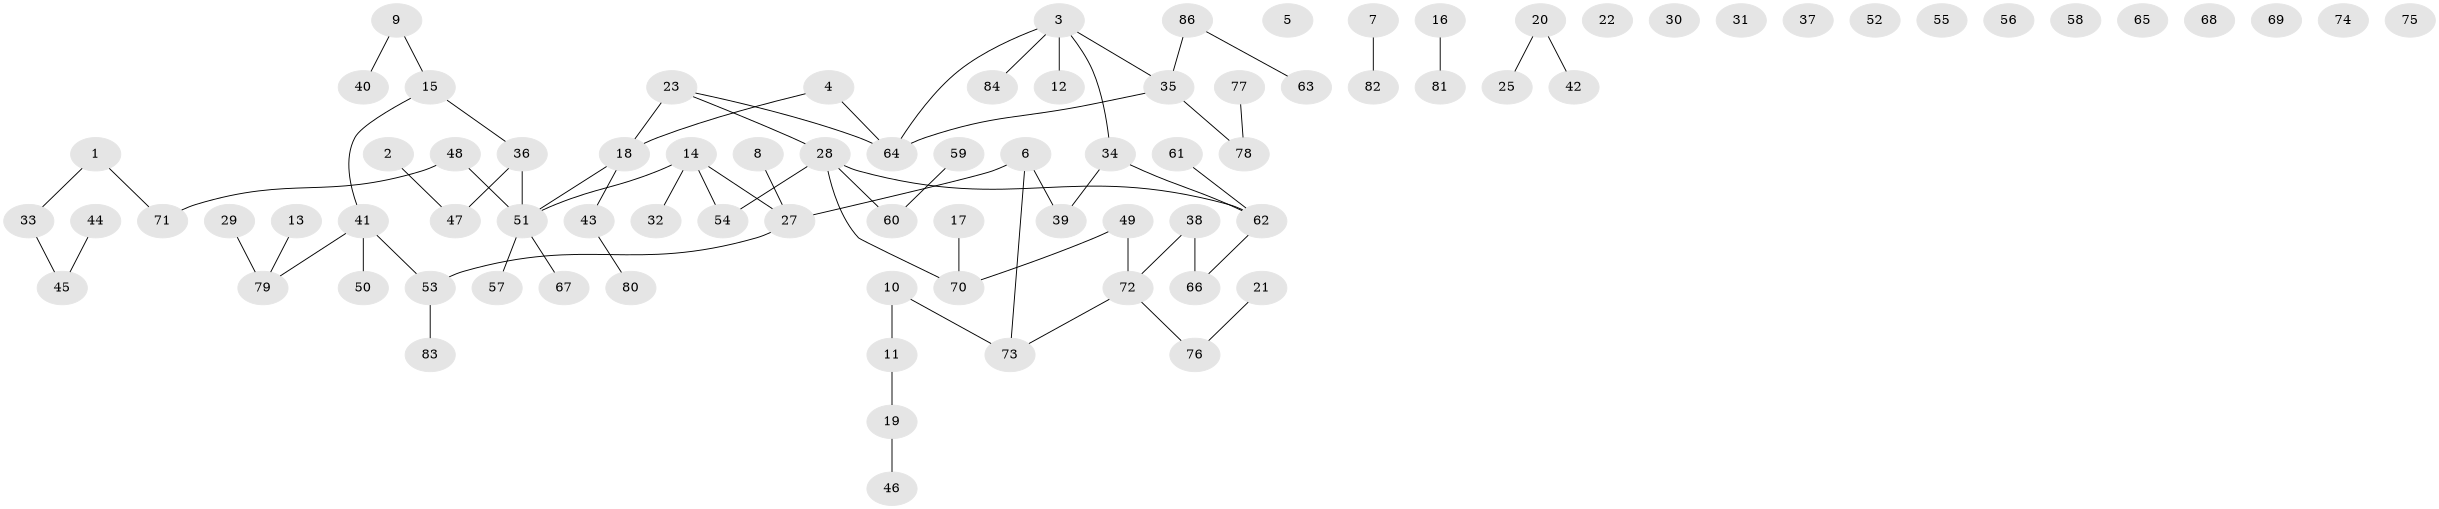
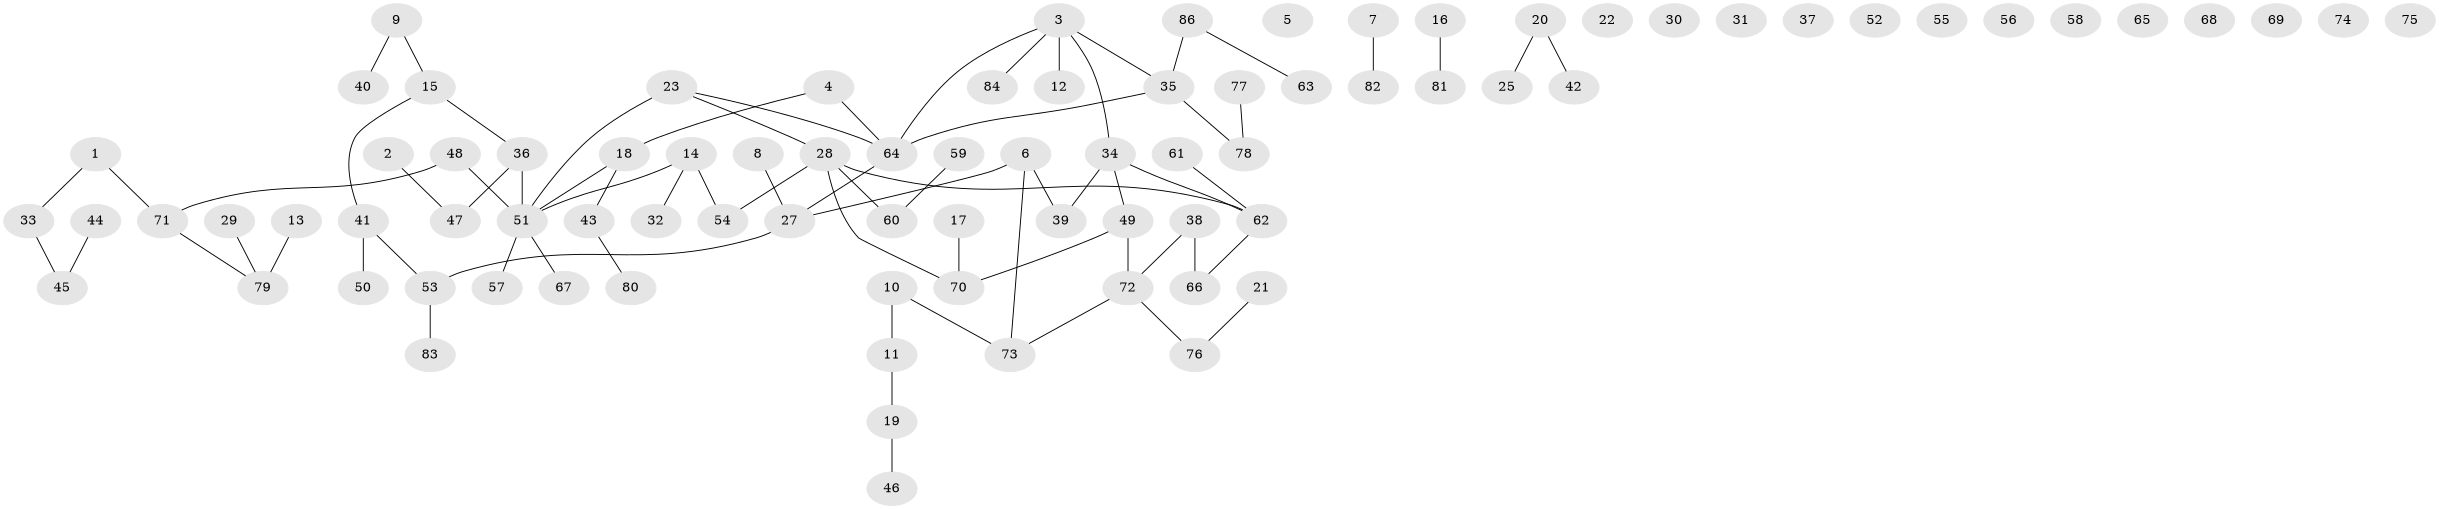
edge "23" -- "18": now "23" -- "51"
edge "14" -- "27": now "64" -- "27"
edge "34" -- "49": added
edge "41" -- "79": now "71" -- "79"
